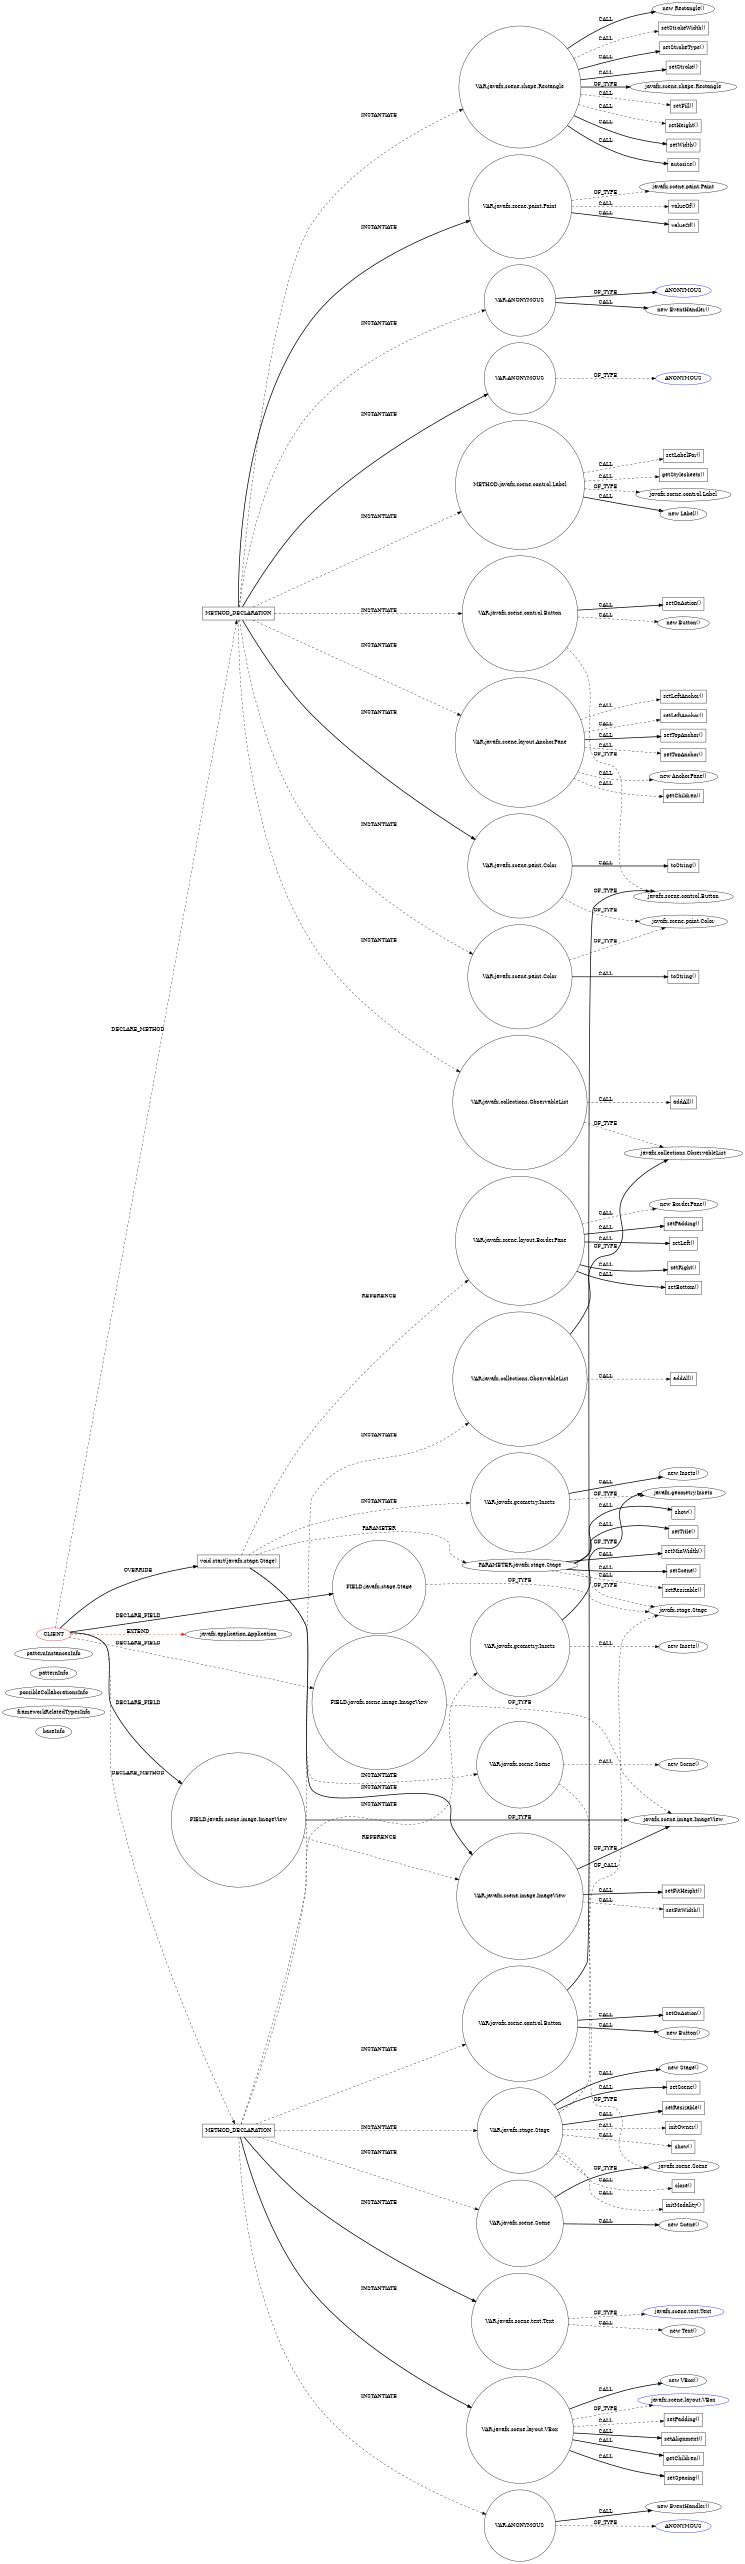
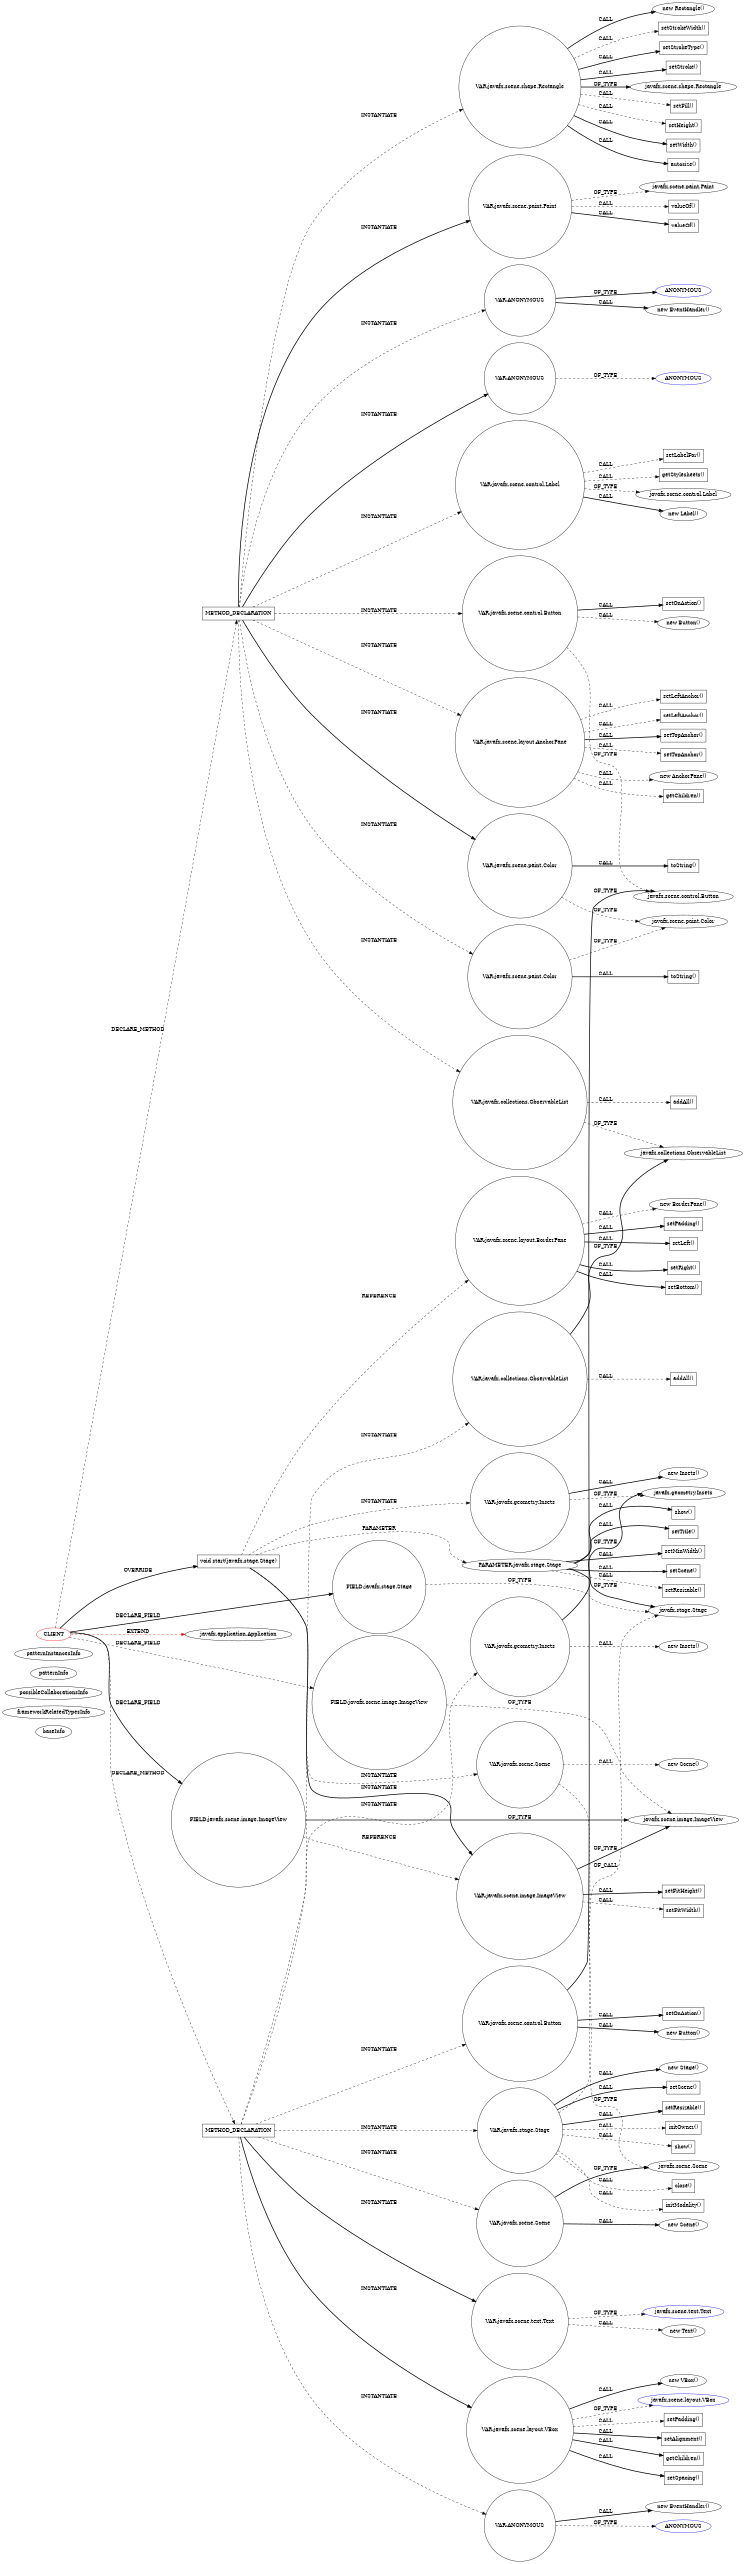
node "METHOD:javafx.scene.control.Label": label "METHOD:javafx.scene.control.Label" -> "VAR:javafx.scene.control.Label"
edge "PARAMETER:javafx.stage.Stage" -> "javafx.stage.Stage": style dashed -> bold
